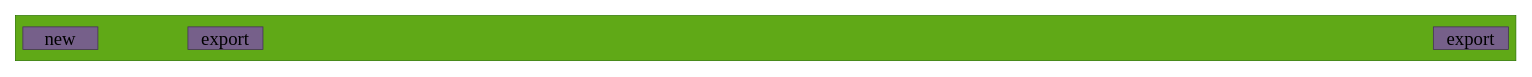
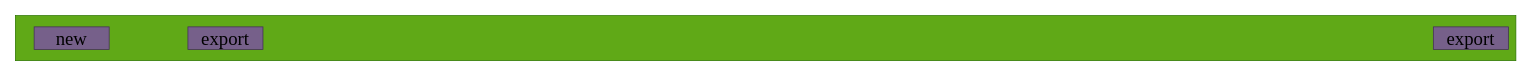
node "new": moved (60, 38) -> (72, 38)
